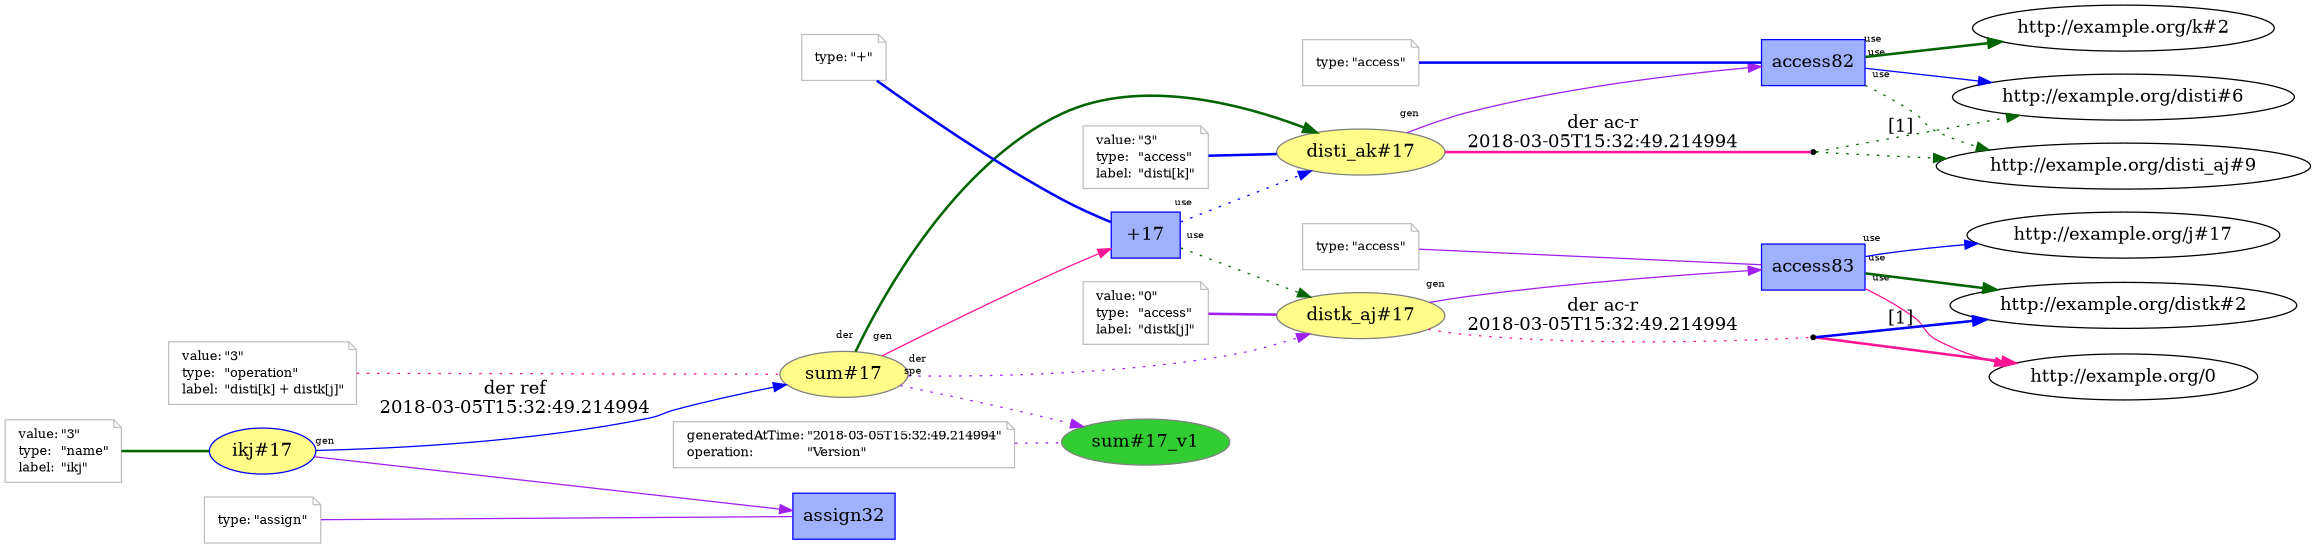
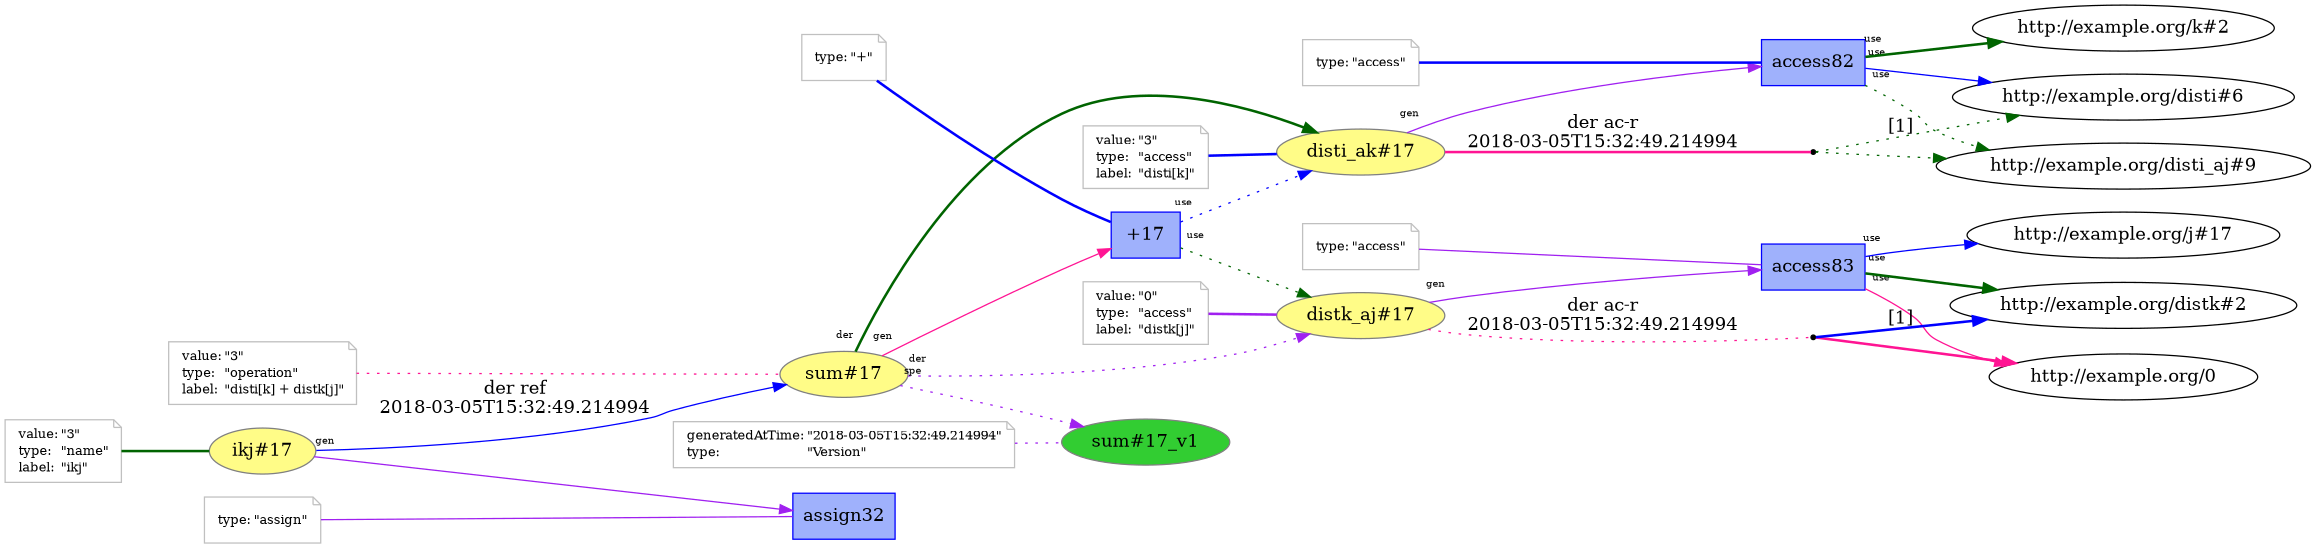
node "ikj#17": color #0000ff -> #808080
node "generatedAtTime:": text "operation:" -> "type:"
